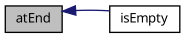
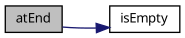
edge "isEmpty" -> "atEnd": reversed
